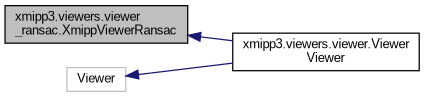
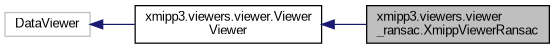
edge "xmipp3.viewers.viewer.Viewer Viewer" -> "xmipp3.viewers.viewer _ransac.XmippViewerRansac": reversed
node "Viewer": label "Viewer" -> "DataViewer"
